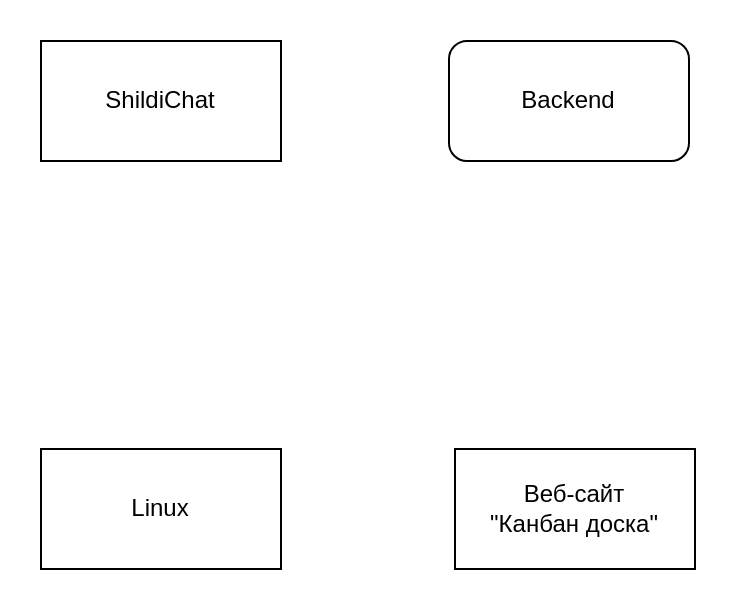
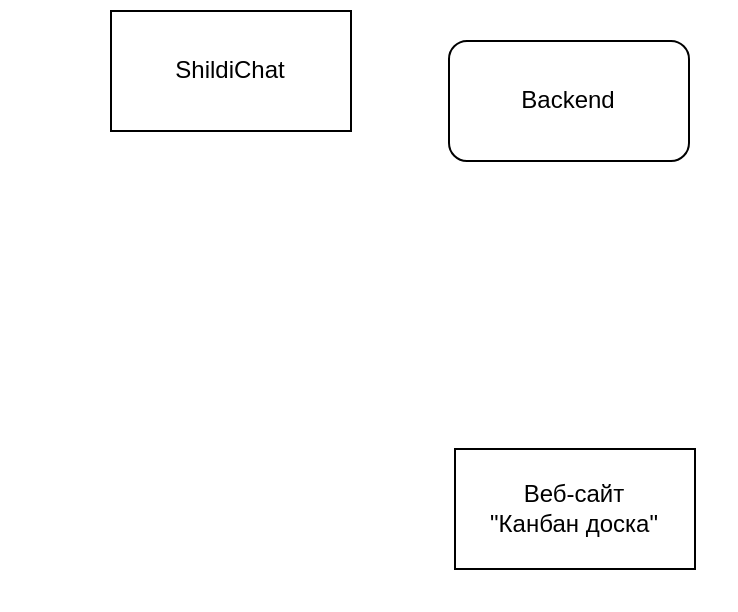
node "ShildiChat": moved (161, 101) -> (231, 71)
node "Linux": removed
